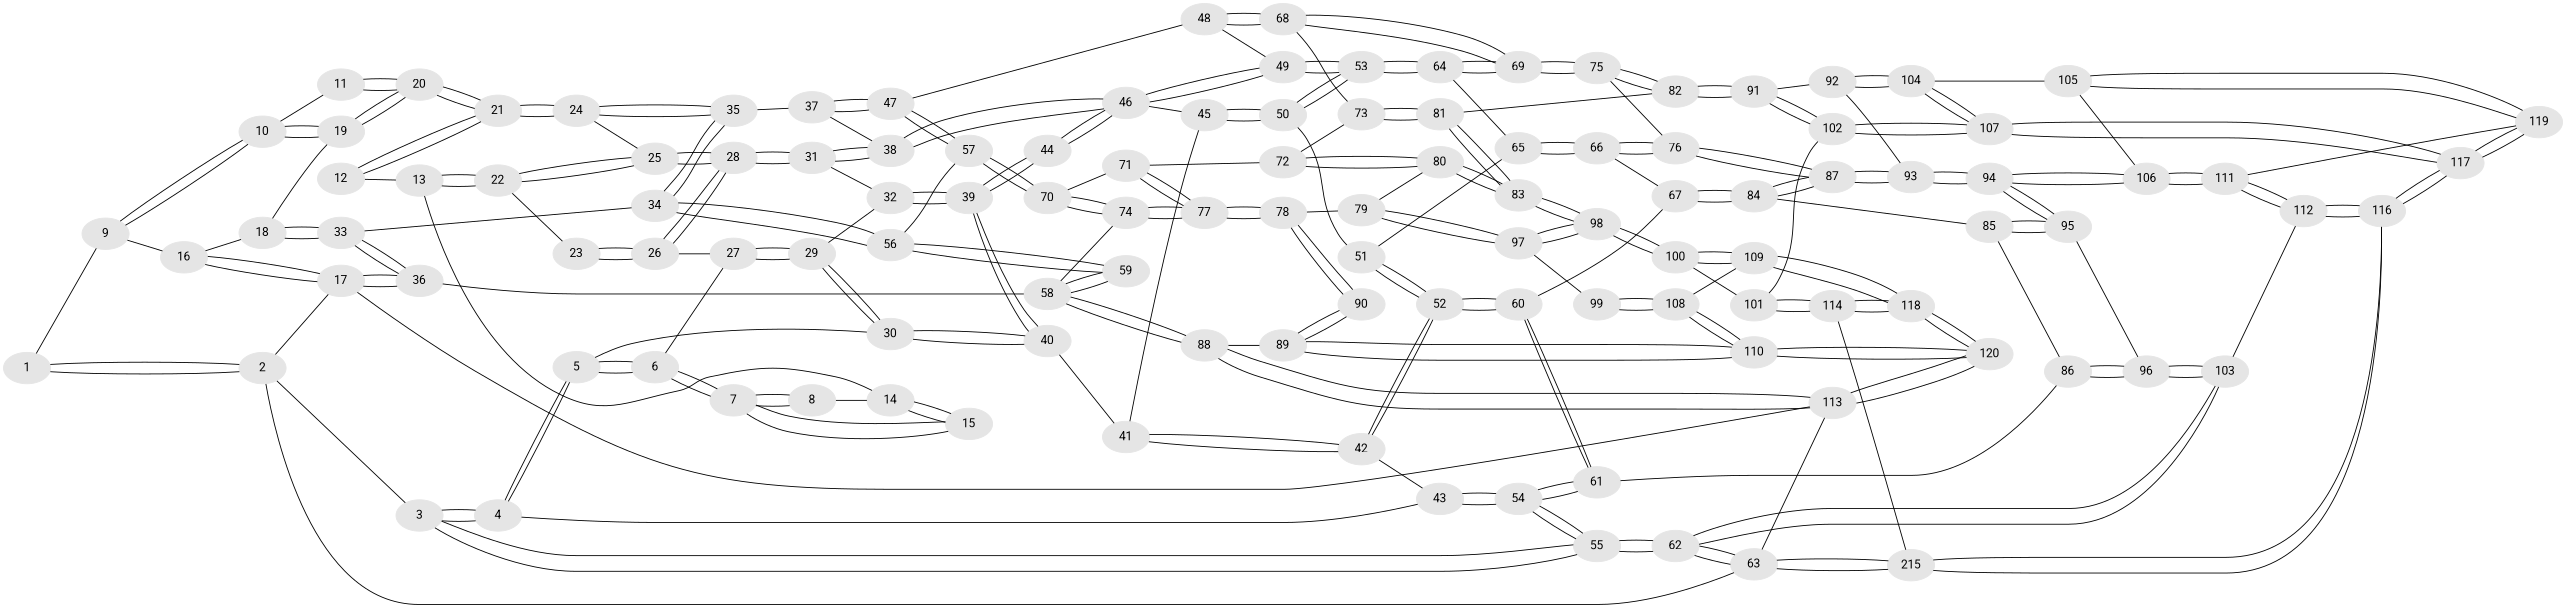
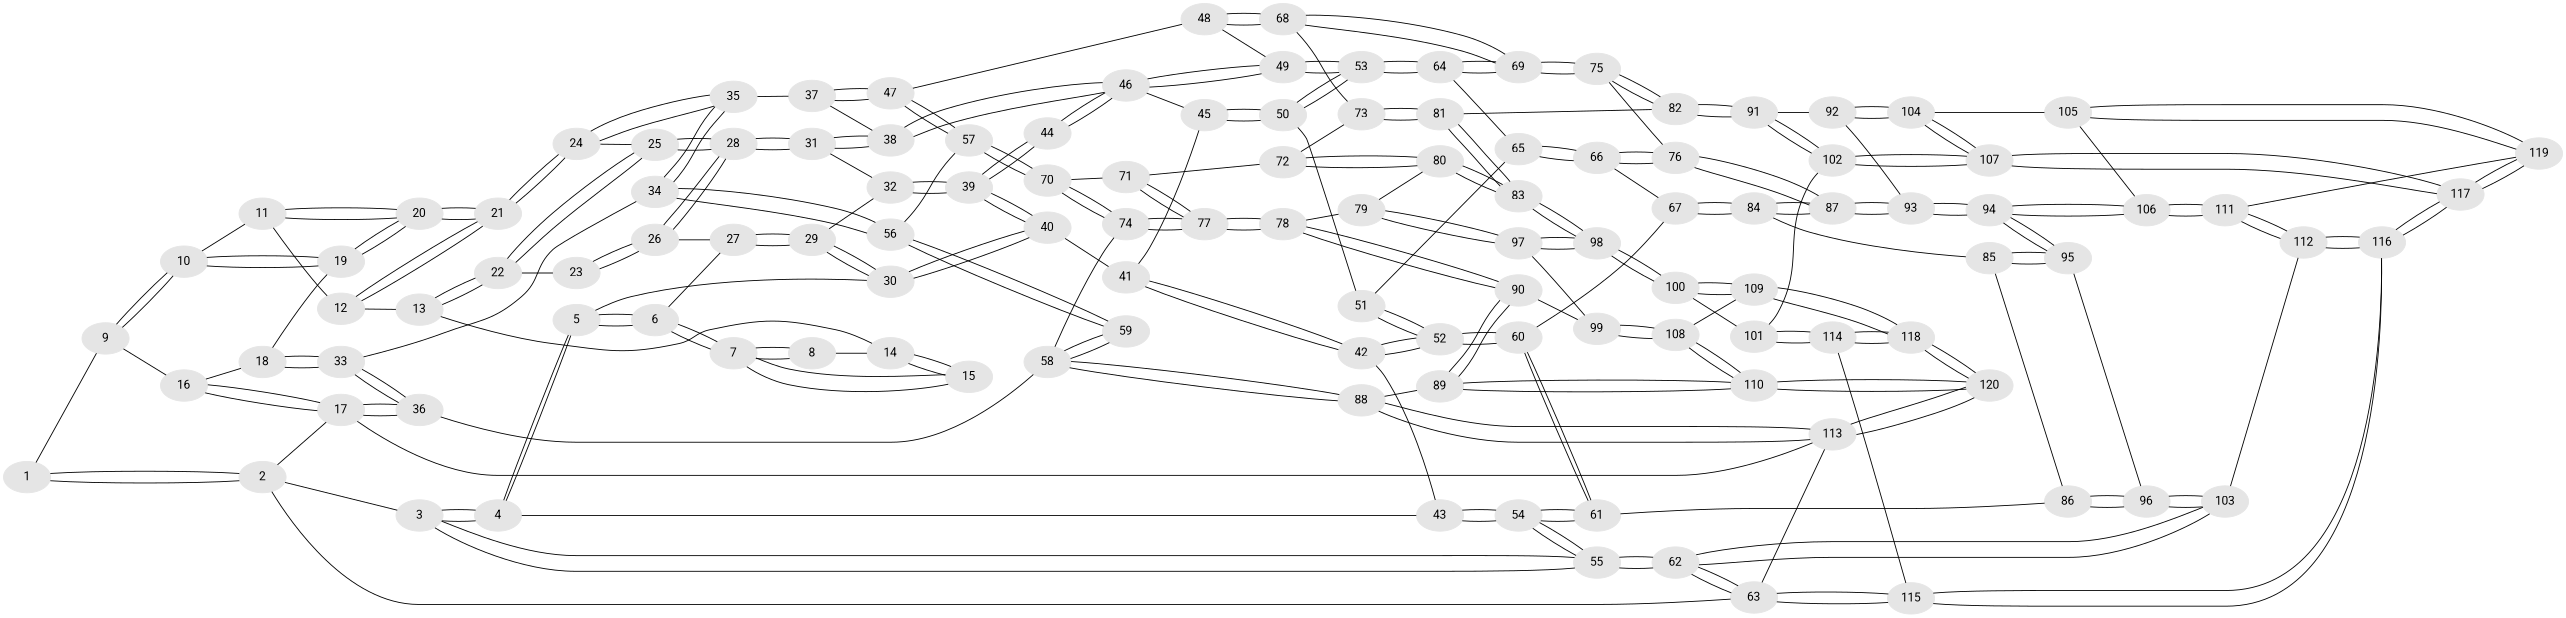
edge "11" -- "12": added
edge "90" -- "99": added
node "215": label "215" -> "115"
